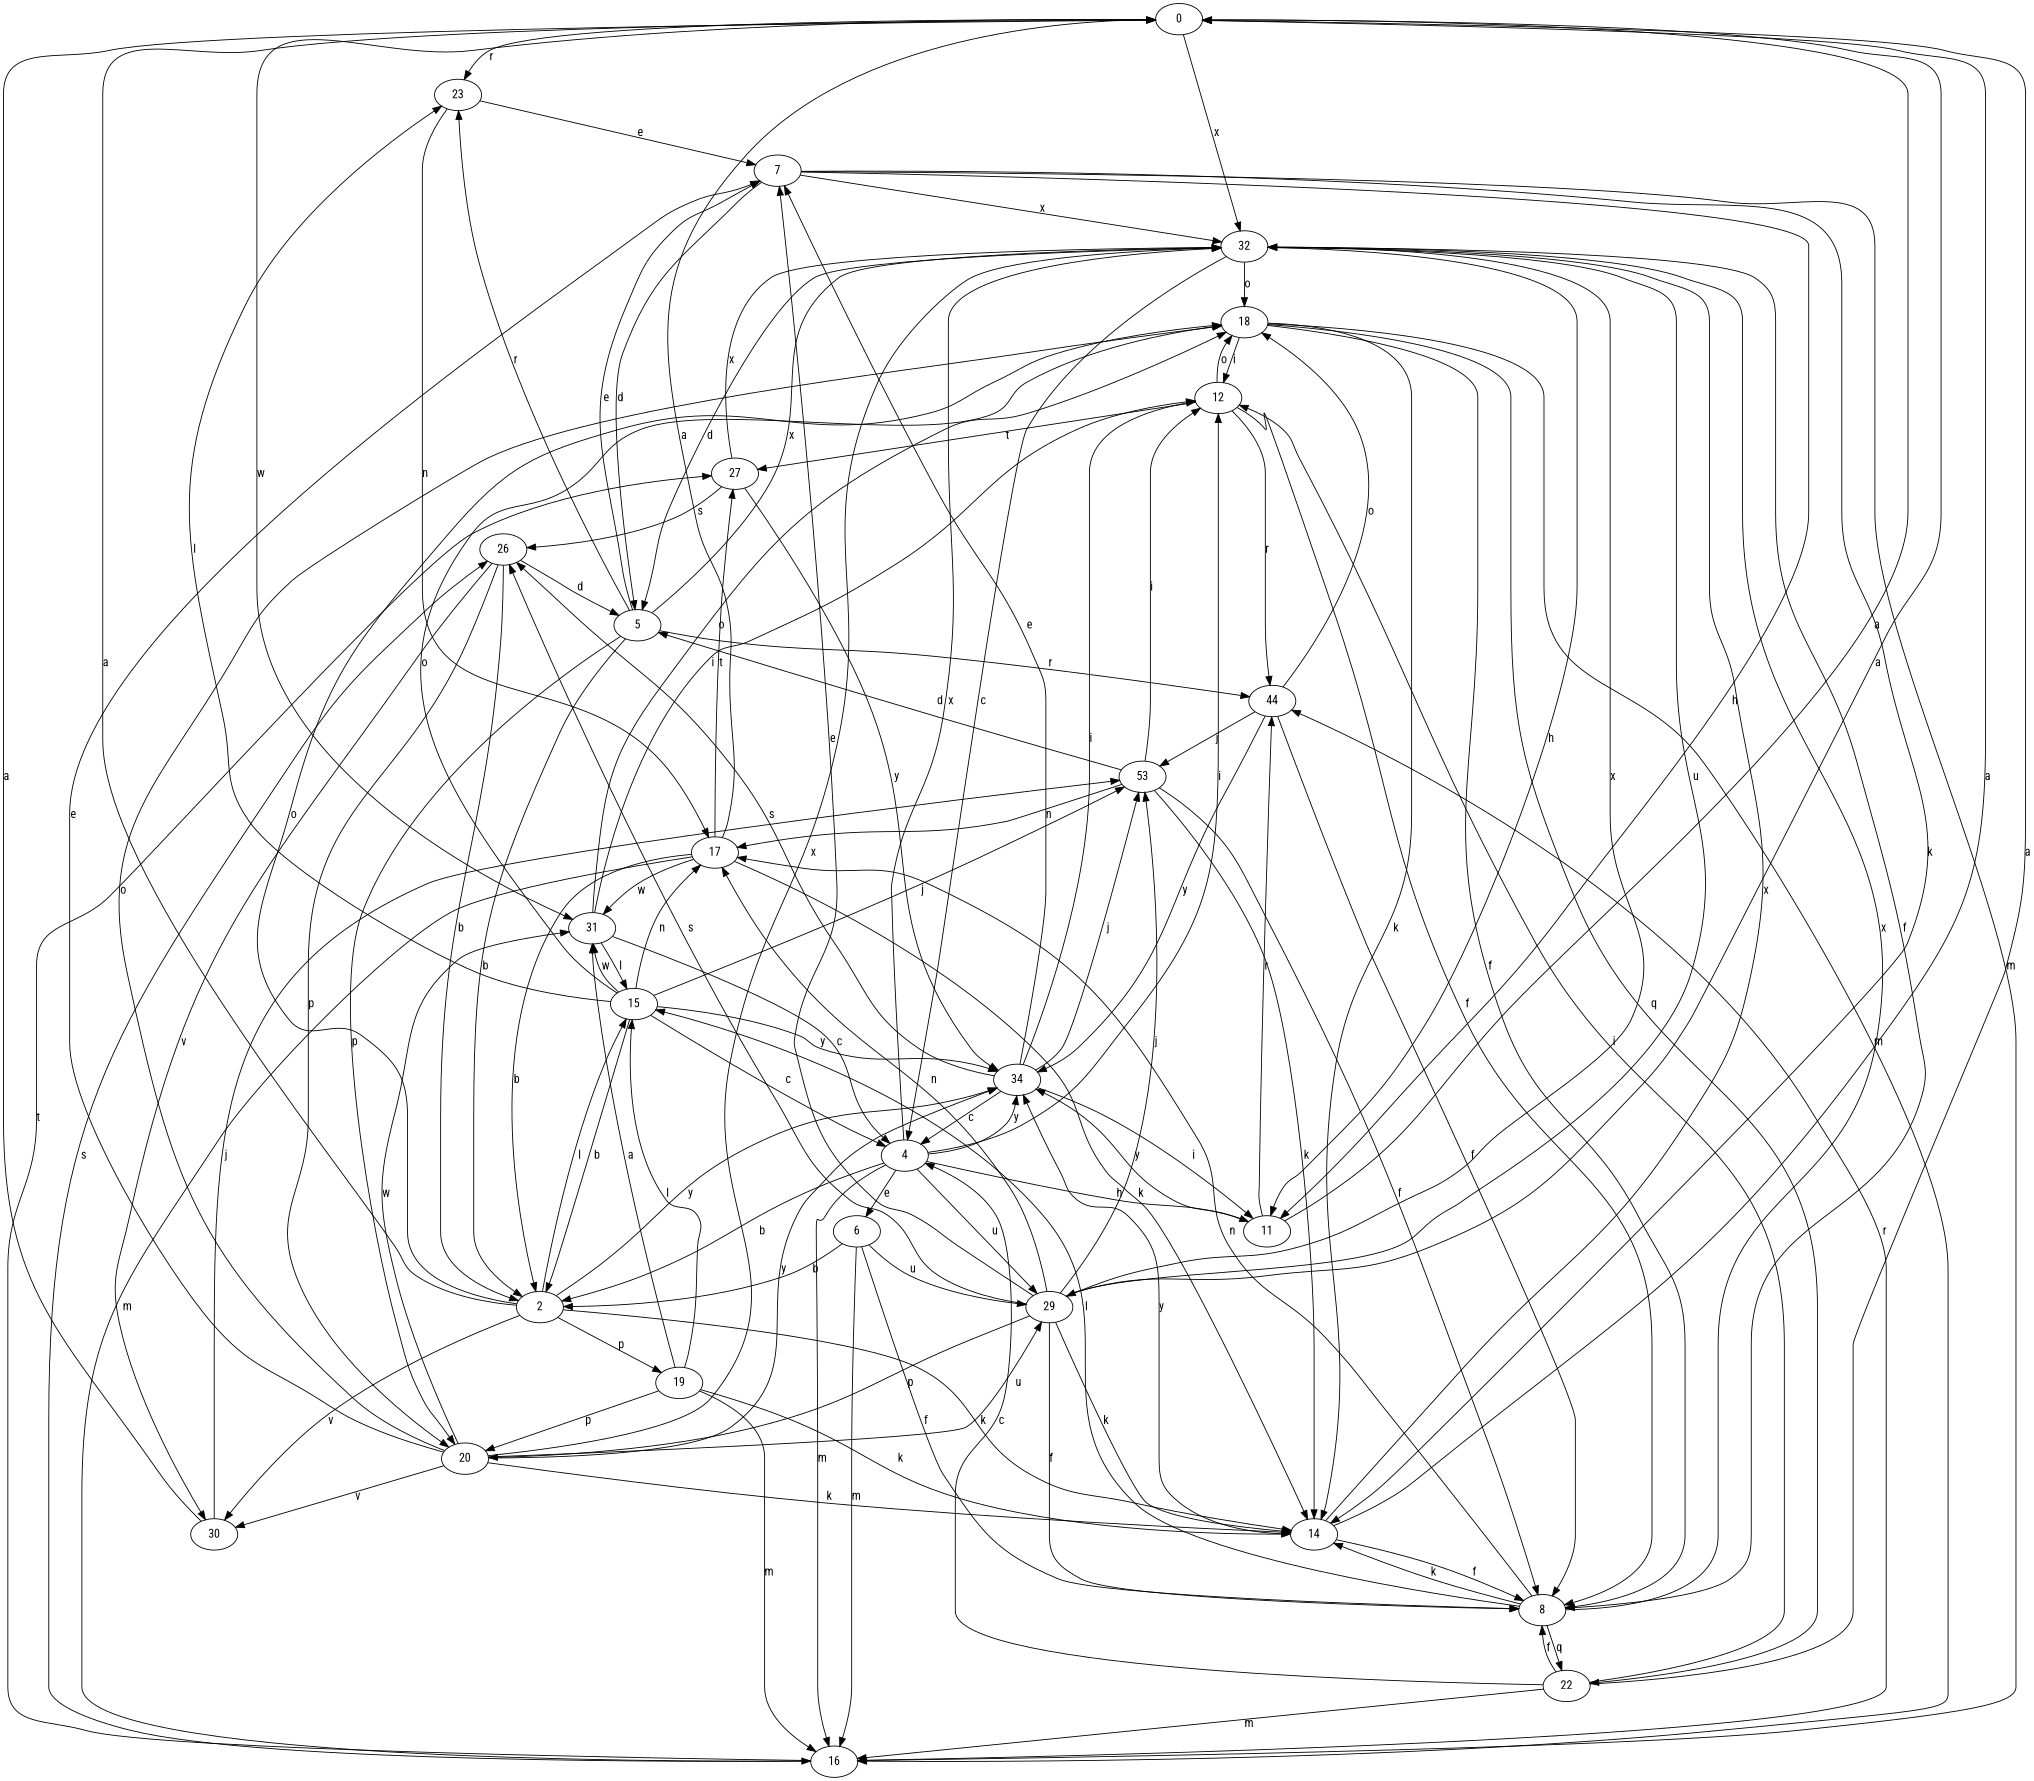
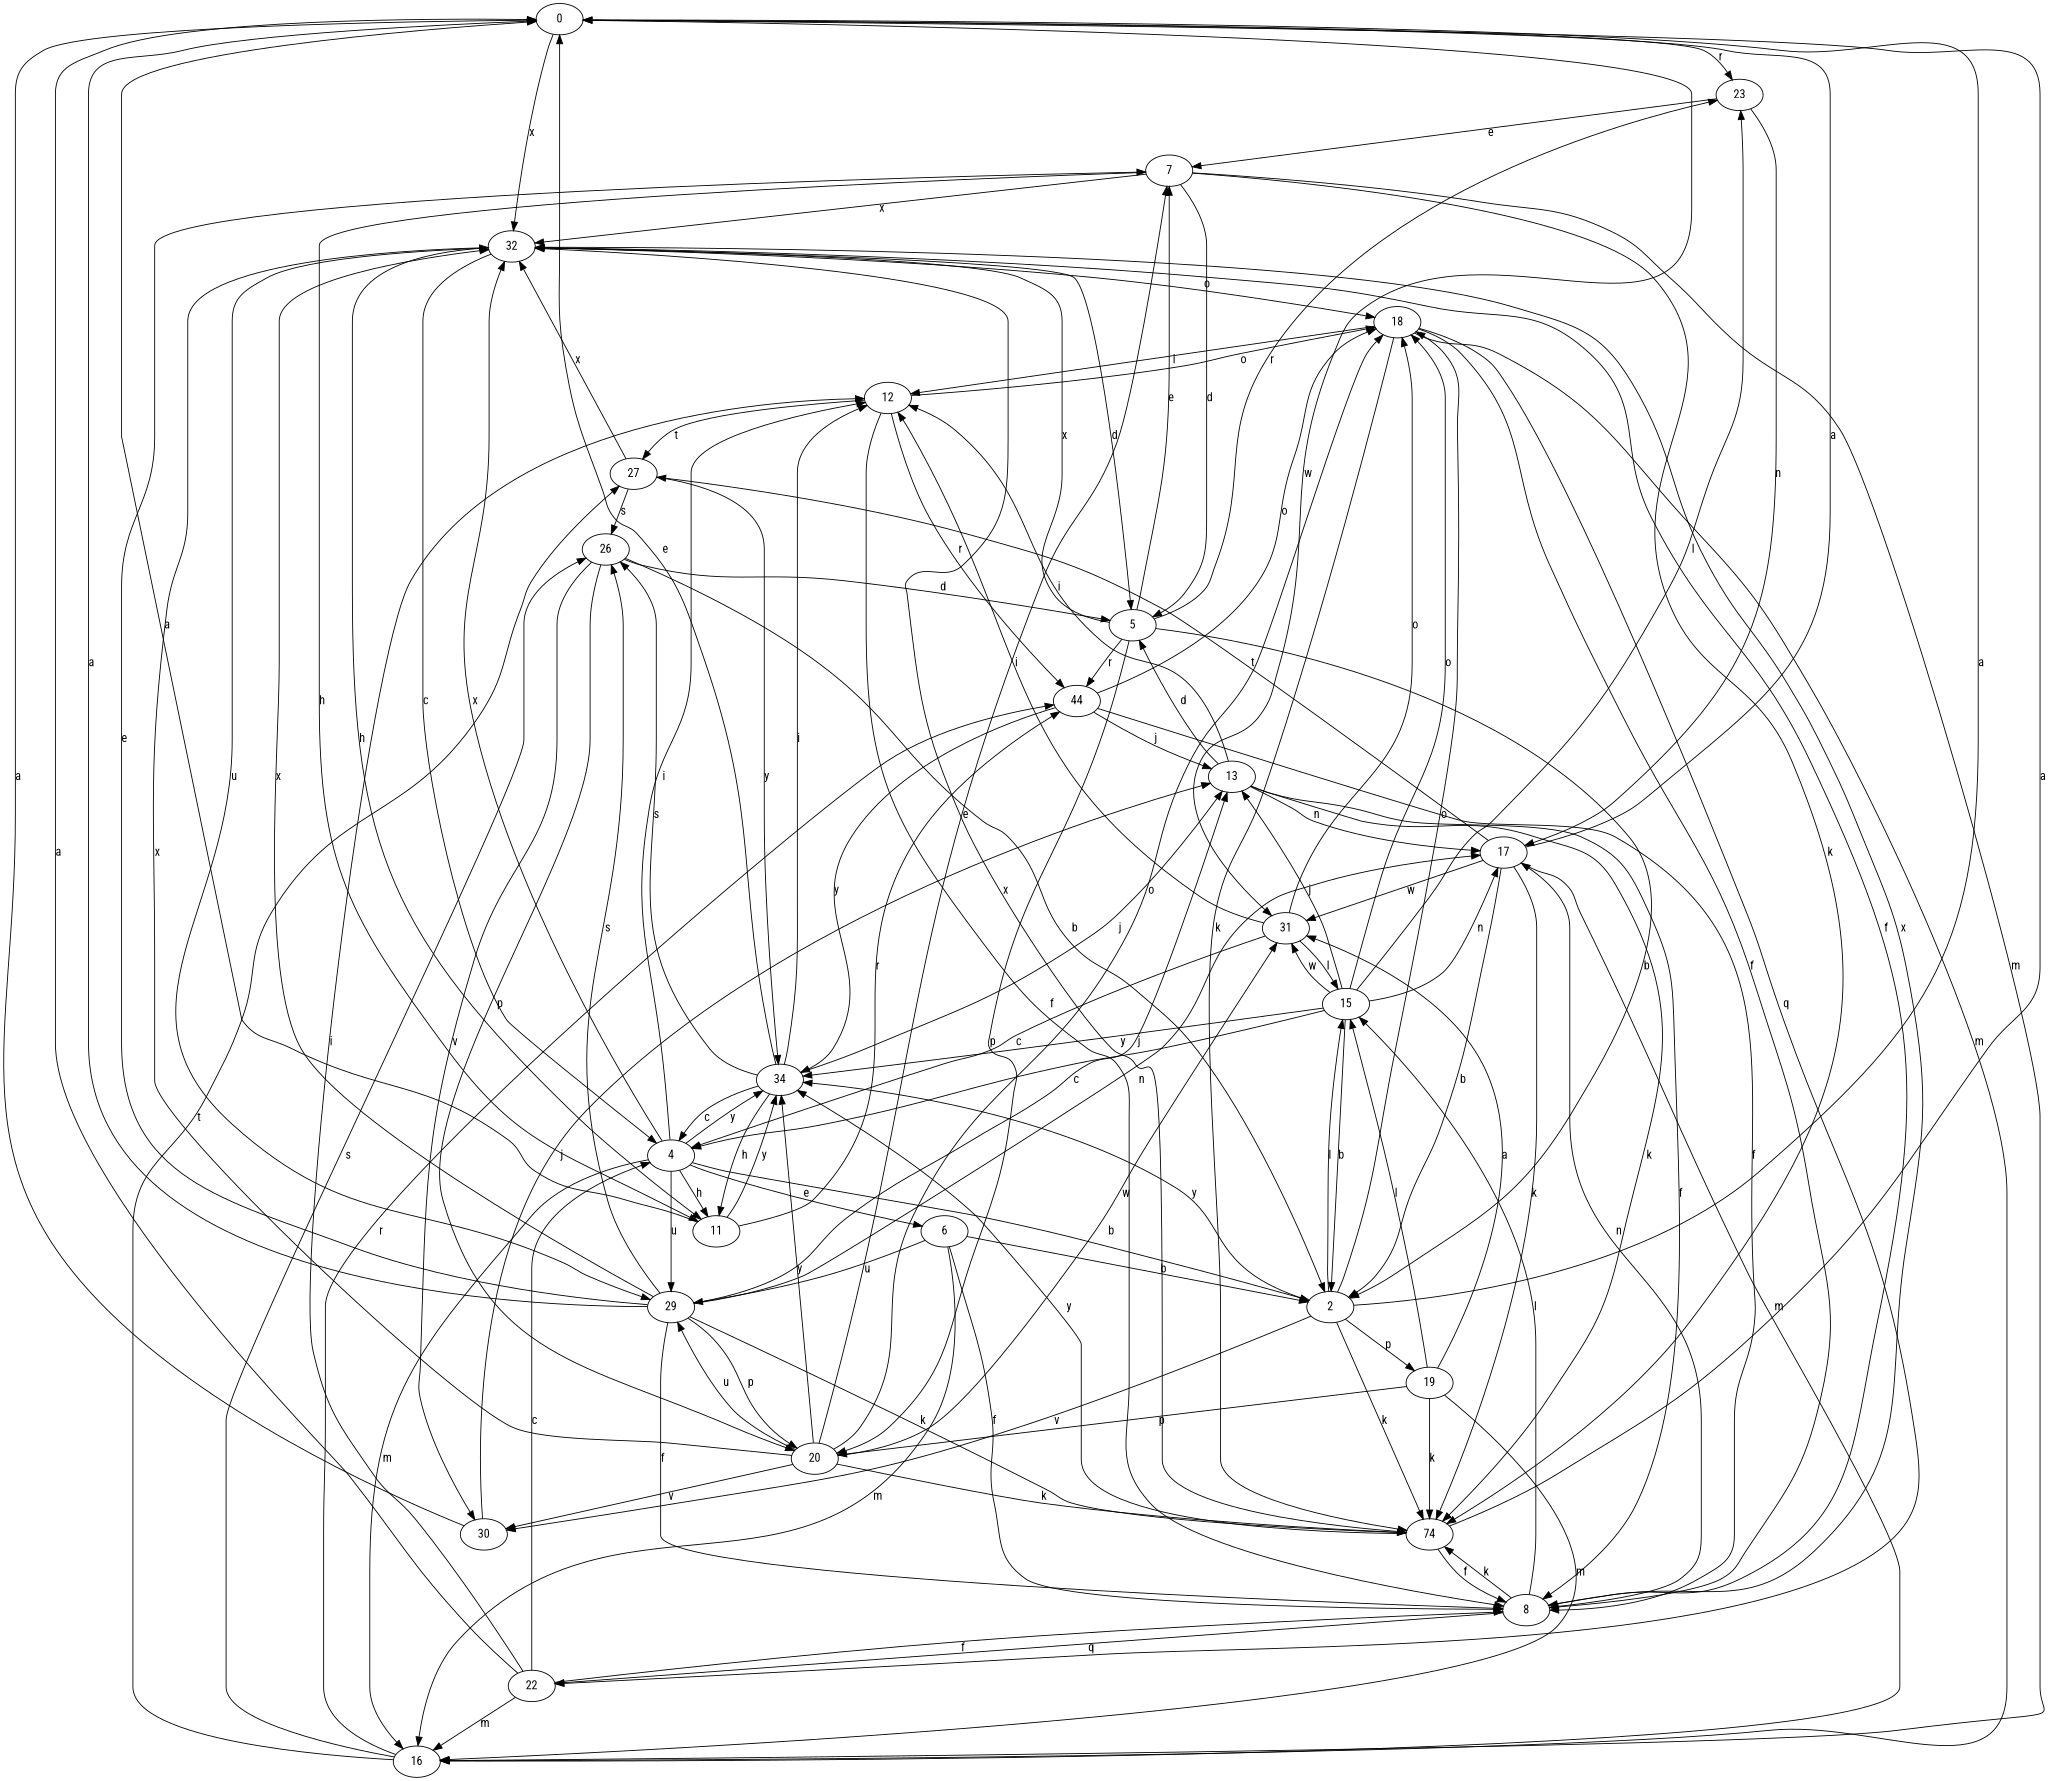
edge "34" -> "7": now "34" -> "0"
node "53": label "53" -> "13"
edge "34" -> "11": label "i" -> "h"
node "14": label "14" -> "74"
